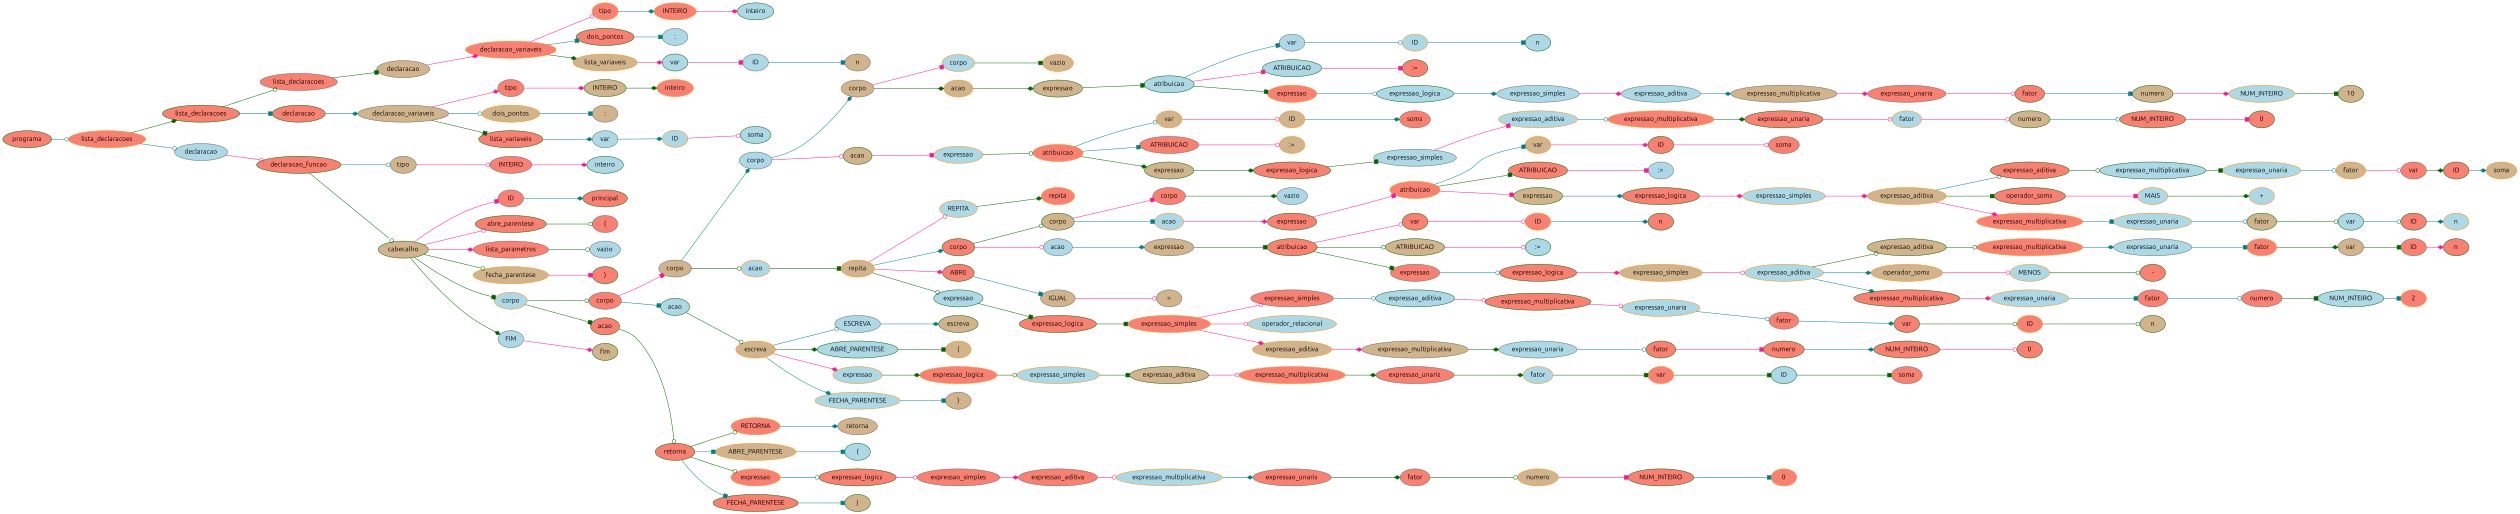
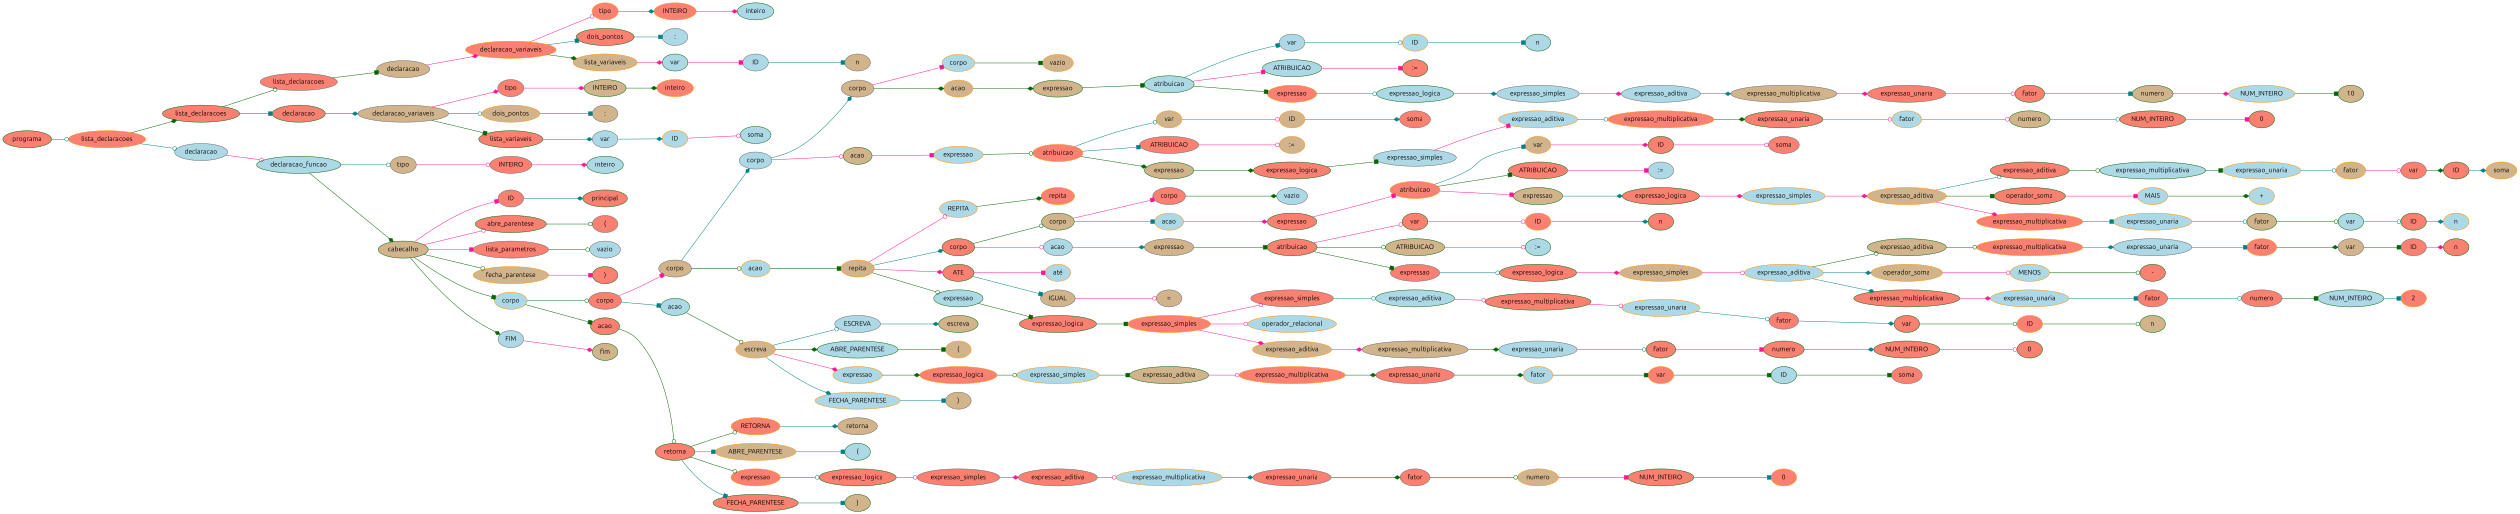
node "declaracao_funcao": fillcolor salmon -> lightblue
edge "declaracao_funcao" -> "cabecalho": arrowhead odot -> diamond
edge "cabecalho" -> "lista_parametros": arrowhead diamond -> box
node "ABRE": label "ABRE" -> "ATE"
node "até": added
